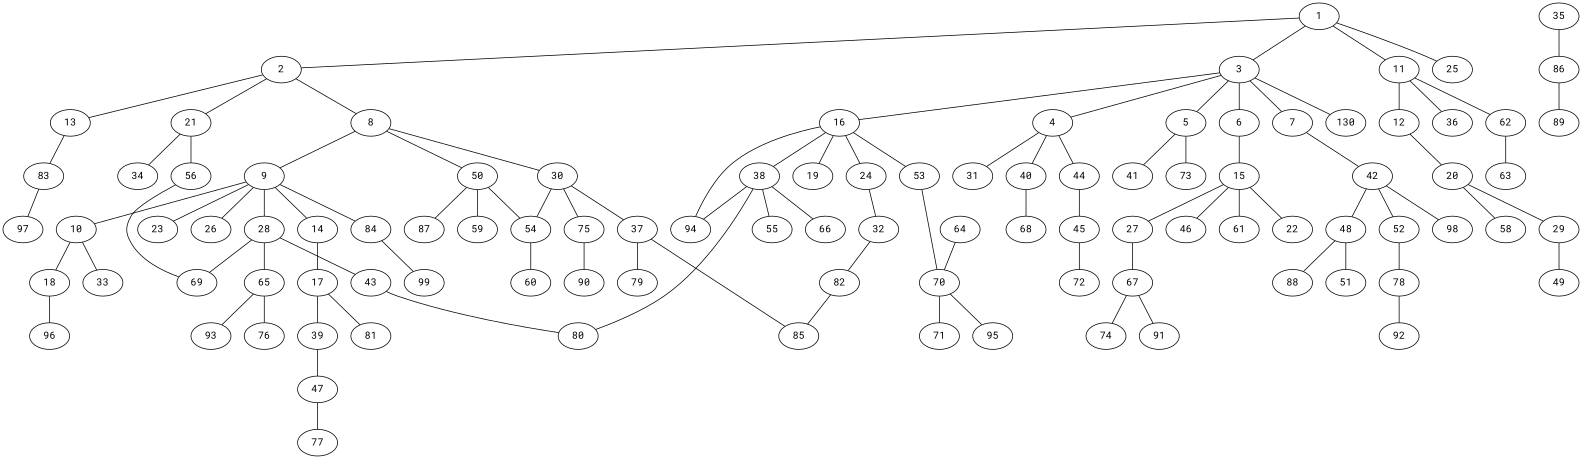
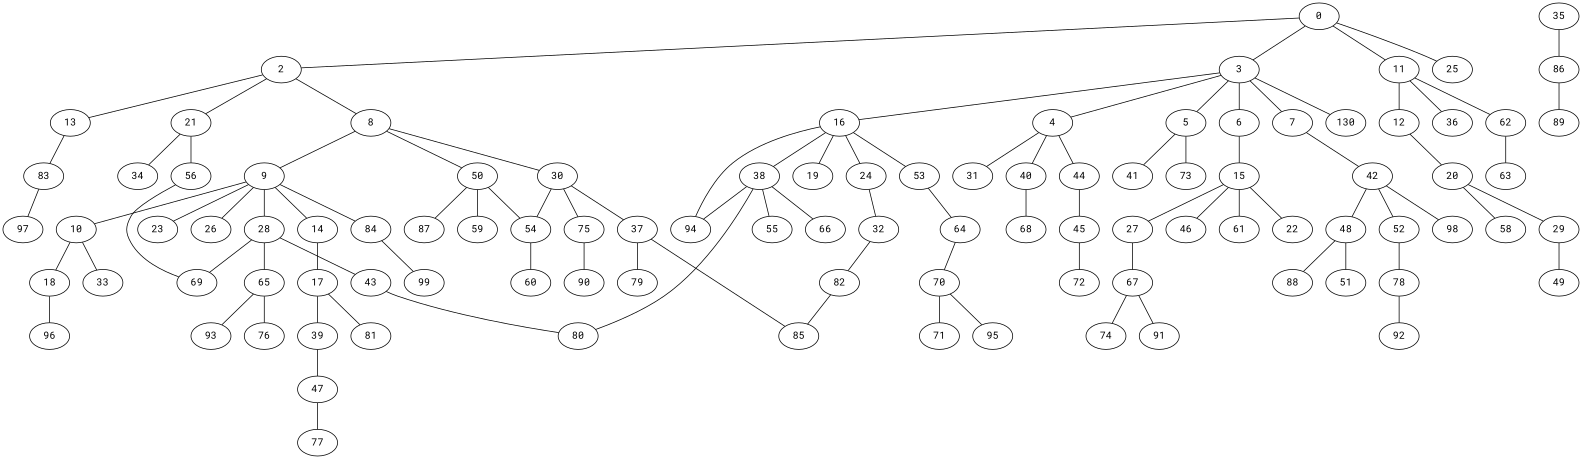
node "1": label "1" -> "0"
edge "53" -- "70": now "53" -- "64"
